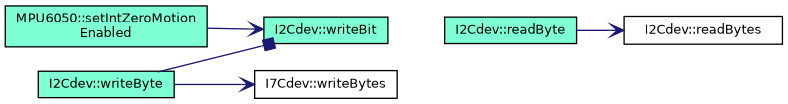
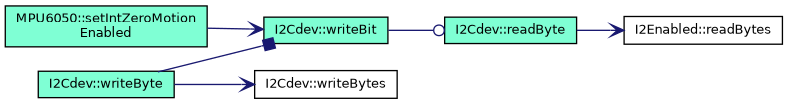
edge "I2Cdev::writeBit" -> "I2Cdev::readByte": added
node "I2Cdev::readBytes": label "I2Cdev::readBytes" -> "I2Enabled::readBytes"
node "I7Cdev::writeBytes": label "I7Cdev::writeBytes" -> "I2Cdev::writeBytes"
